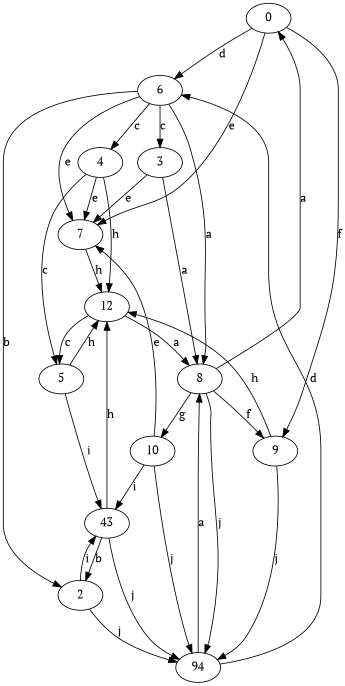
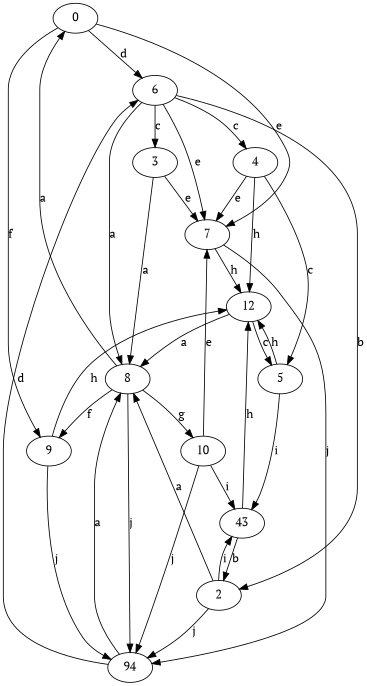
edge "2" -> "8": added, label "a"
edge "43" -> "94": now "7" -> "94"
